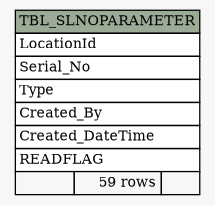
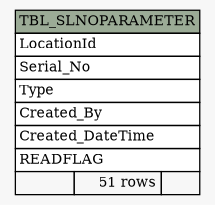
node "TBL_SLNOPARAMETER": text "59 rows" -> "51 rows"
